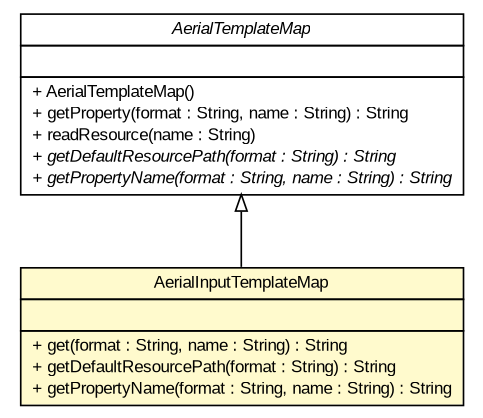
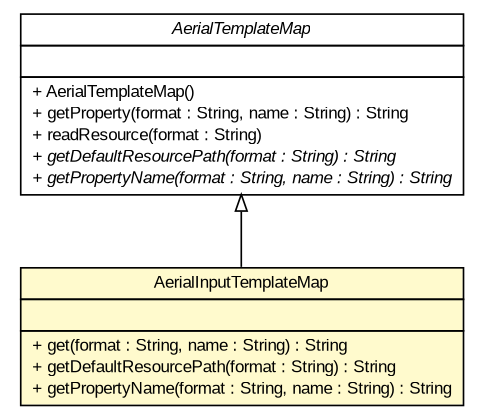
node "AerialTemplateMap": text "+ readResource(name : String)" -> "+ readResource(format : String)"
